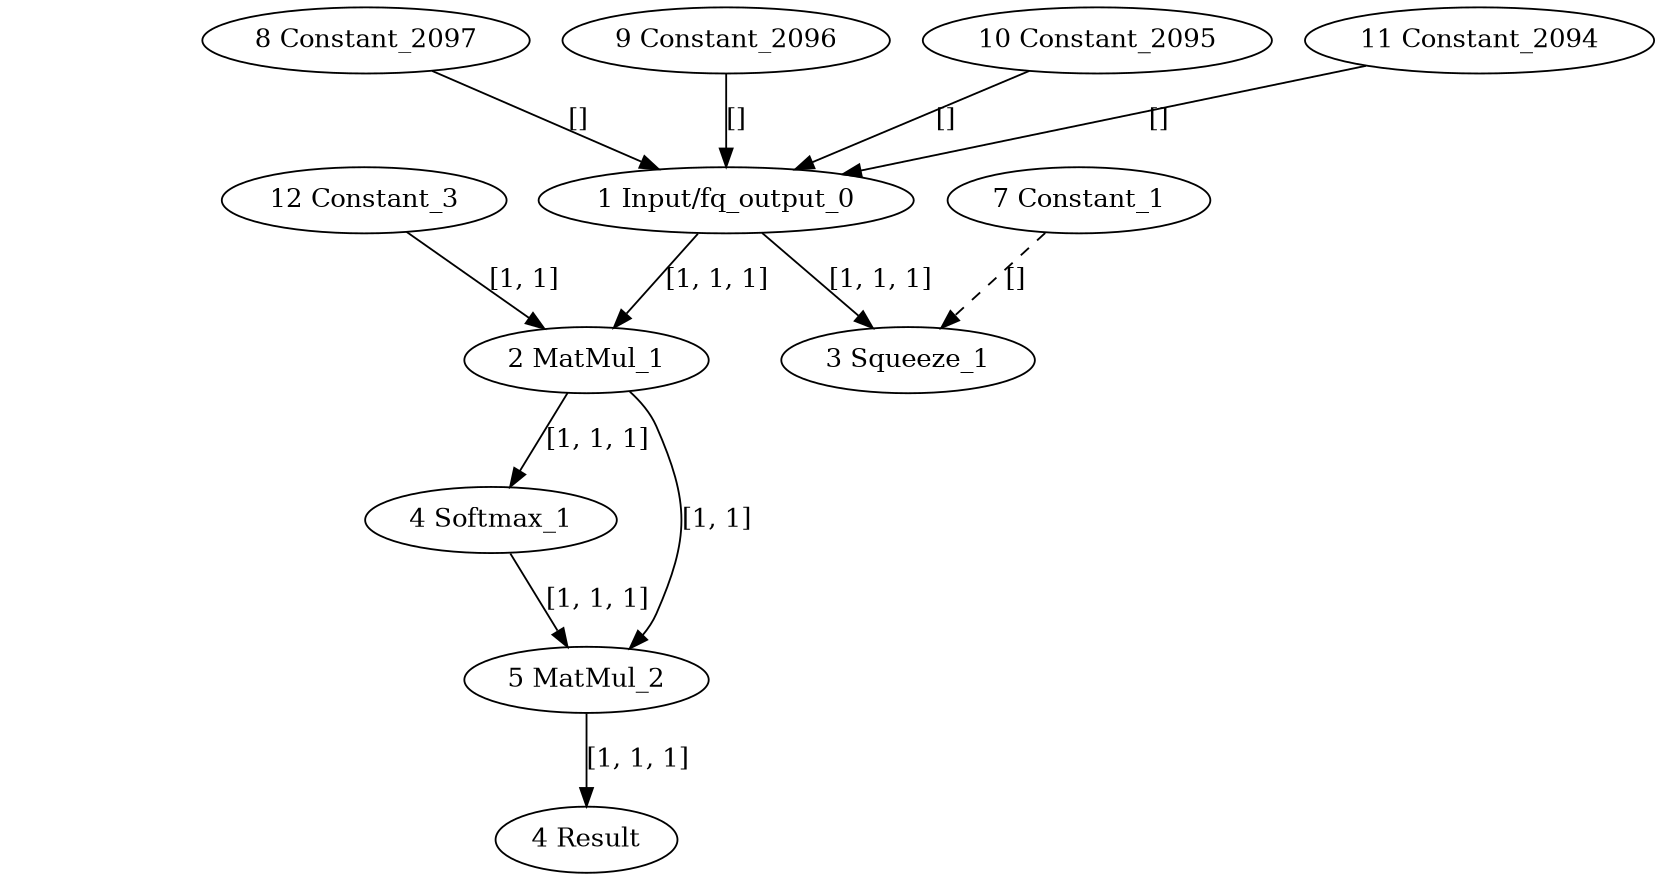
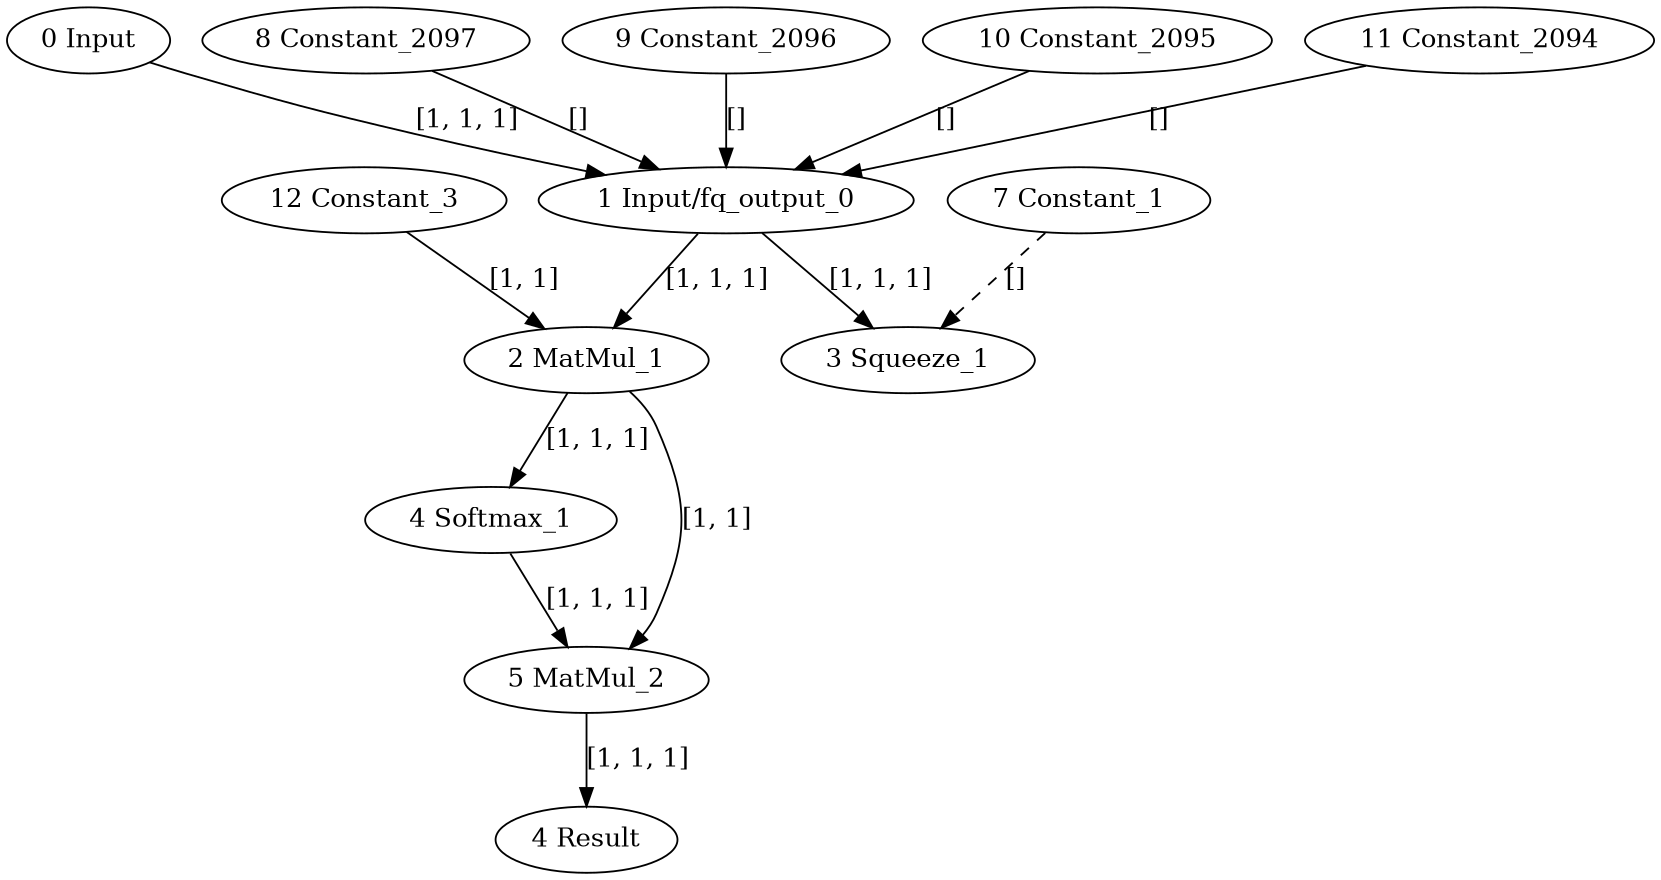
node "0 Input": added
